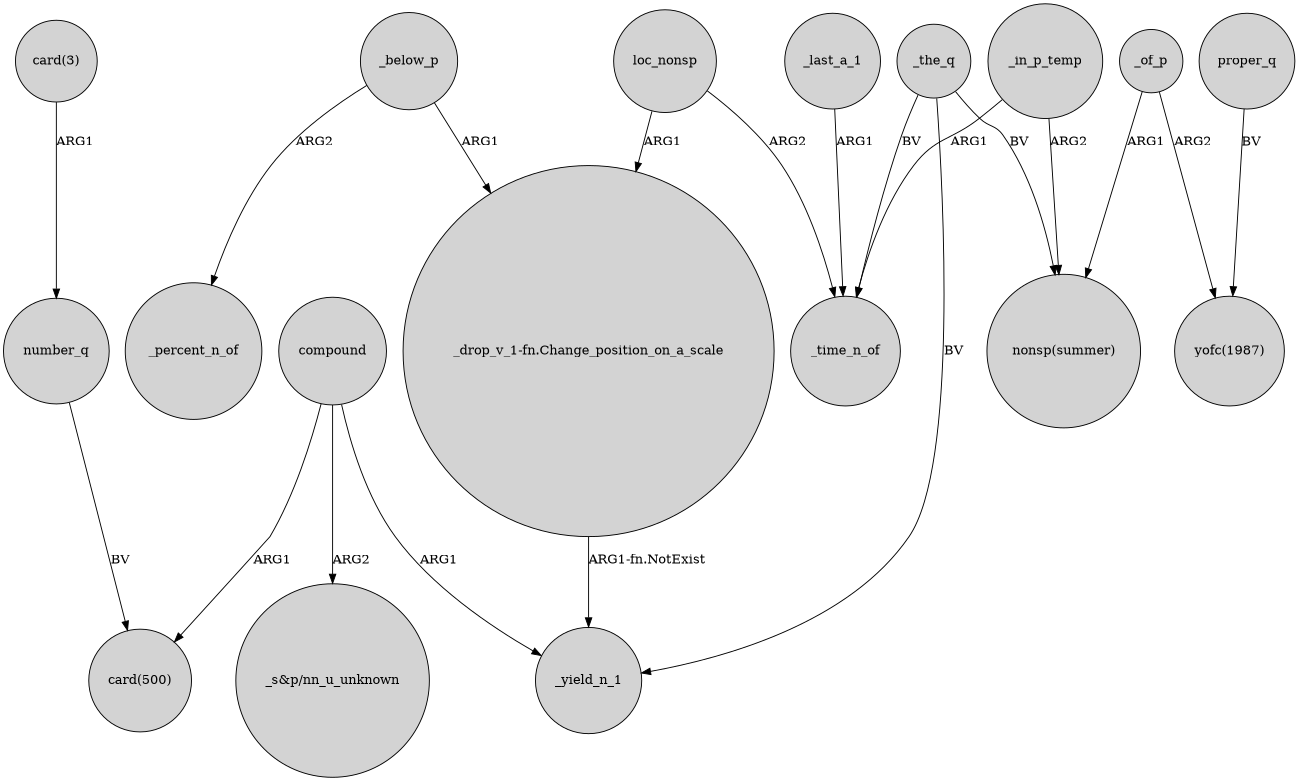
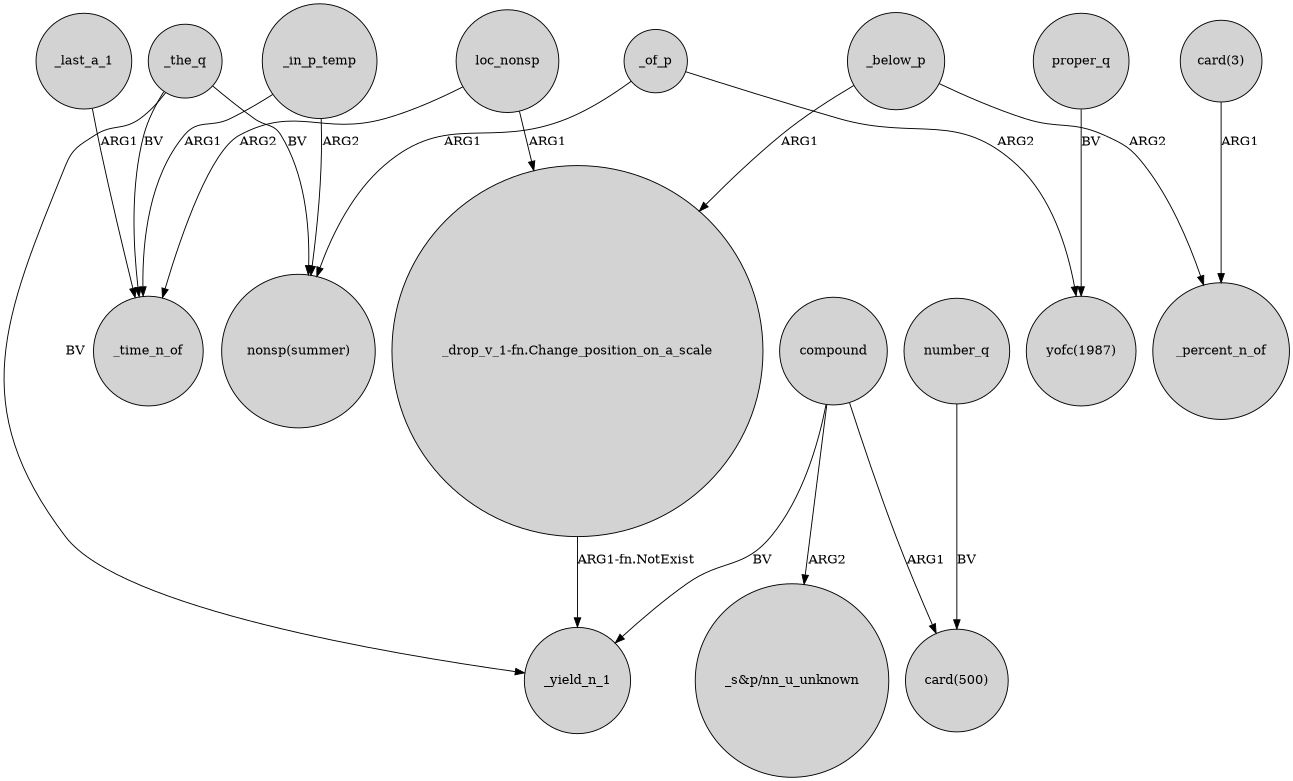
edge "card(3)" -> "number_q": now "card(3)" -> "_percent_n_of"
edge "compound" -> "_yield_n_1": label "ARG1" -> "BV"
